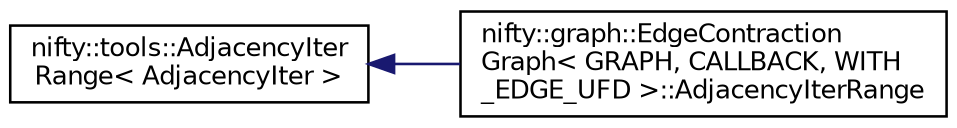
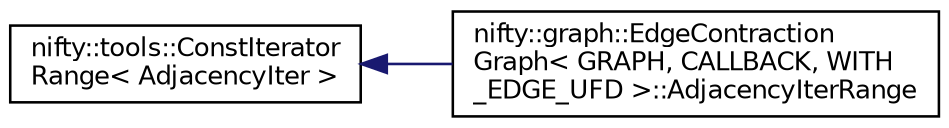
node "nifty::tools::AdjacencyIter Range< AdjacencyIter >": label "nifty::tools::AdjacencyIter Range< AdjacencyIter >" -> "nifty::tools::ConstIterator Range< AdjacencyIter >"
